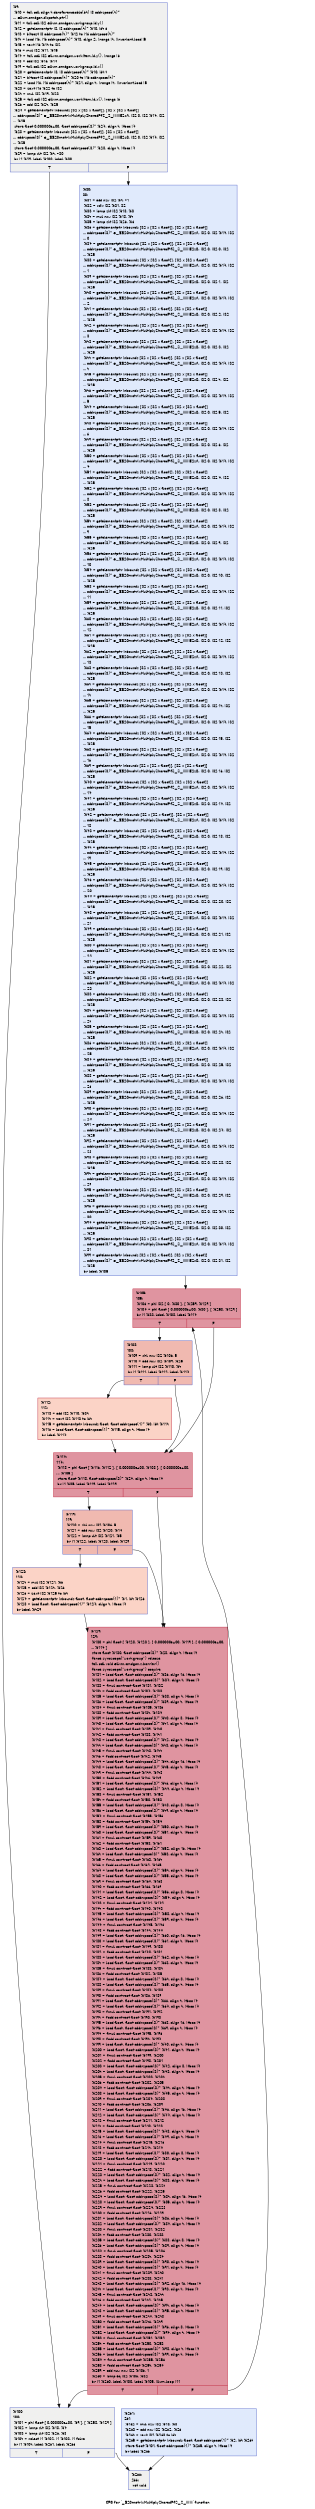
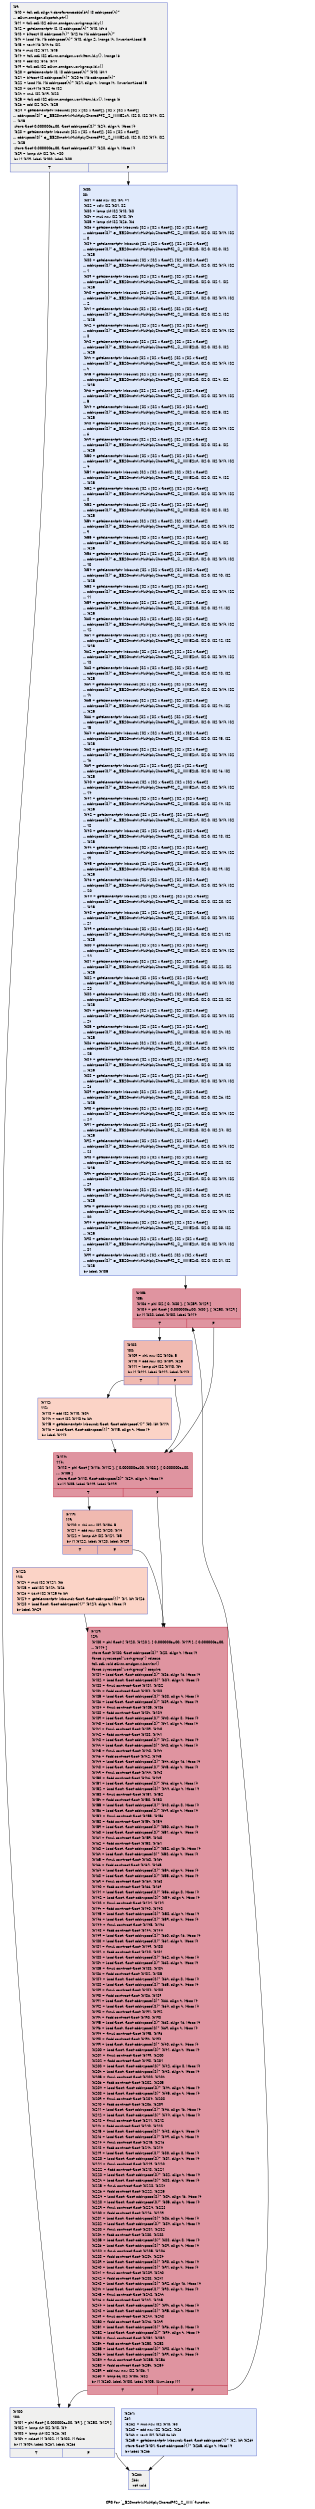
node "%112:": color #b70d28ff -> #3d50c3ff
edge "%119:" -> "%123:": removed
node "%261:": text "%162 = mul nsw i32 %18, %8" -> "%262 = mul nsw i32 %18, %8"
